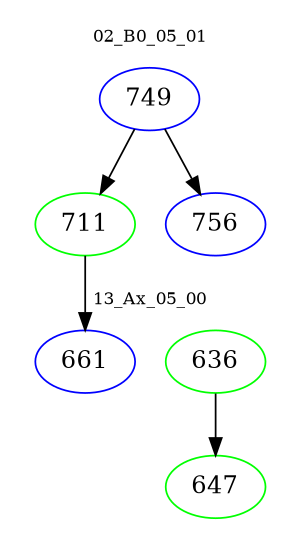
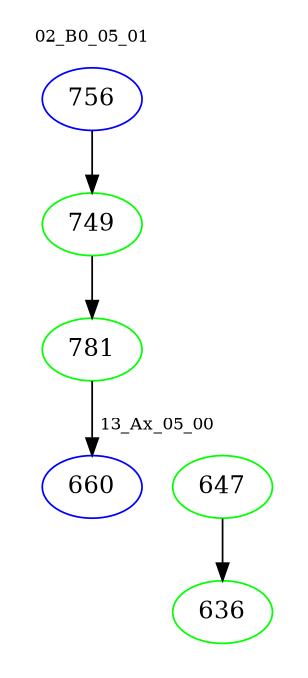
node "749": color blue -> green
edge "749" -> "756": reversed
node "711": label "711" -> "781"
node "661": label "661" -> "660"
edge "636" -> "647": reversed
